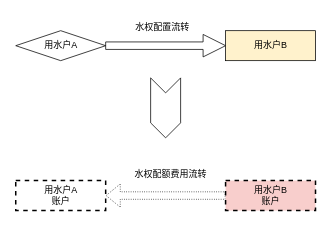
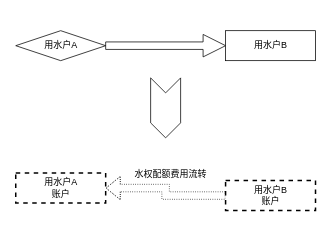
node "水权配置流转": removed
node "用水户B": fillcolor #fff2cc -> #ffffff
node "用水户A 账户": moved (61, 195) -> (61, 188)
node "用水户B 账户": fillcolor #f8cecc -> #ffffff
